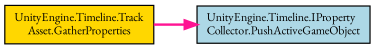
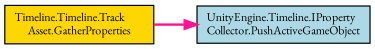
node "UnityEngine.Timeline.Track Asset.GatherProperties": label "UnityEngine.Timeline.Track Asset.GatherProperties" -> "Timeline.Timeline.Track Asset.GatherProperties"
